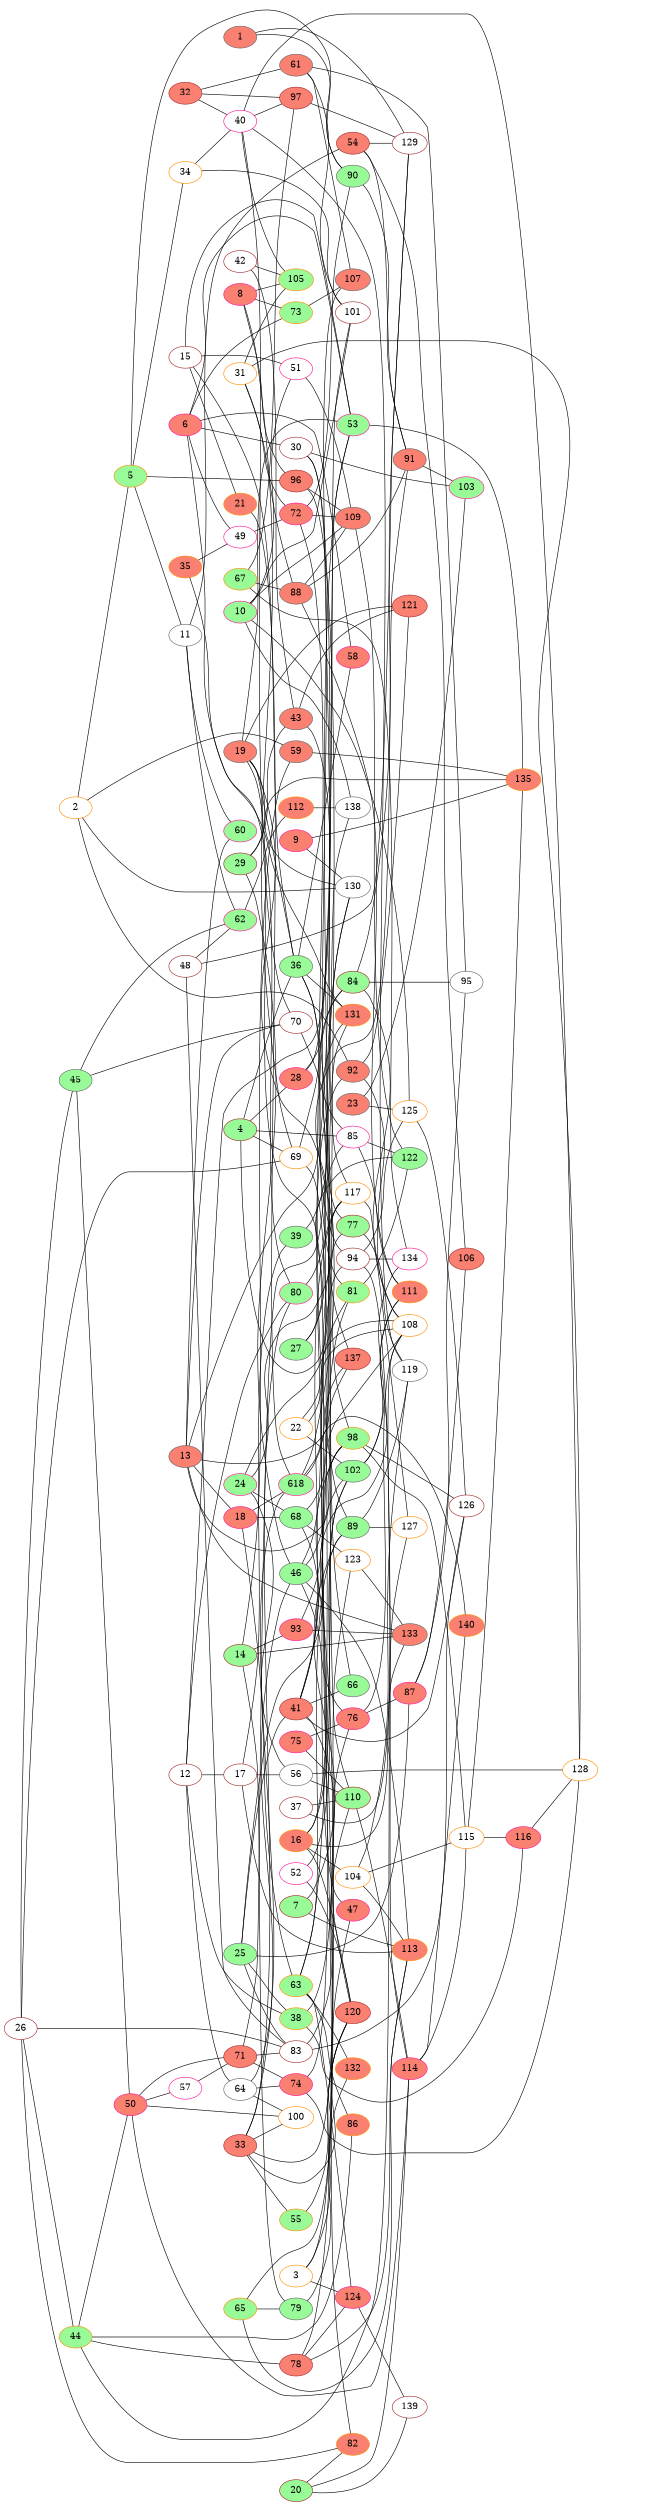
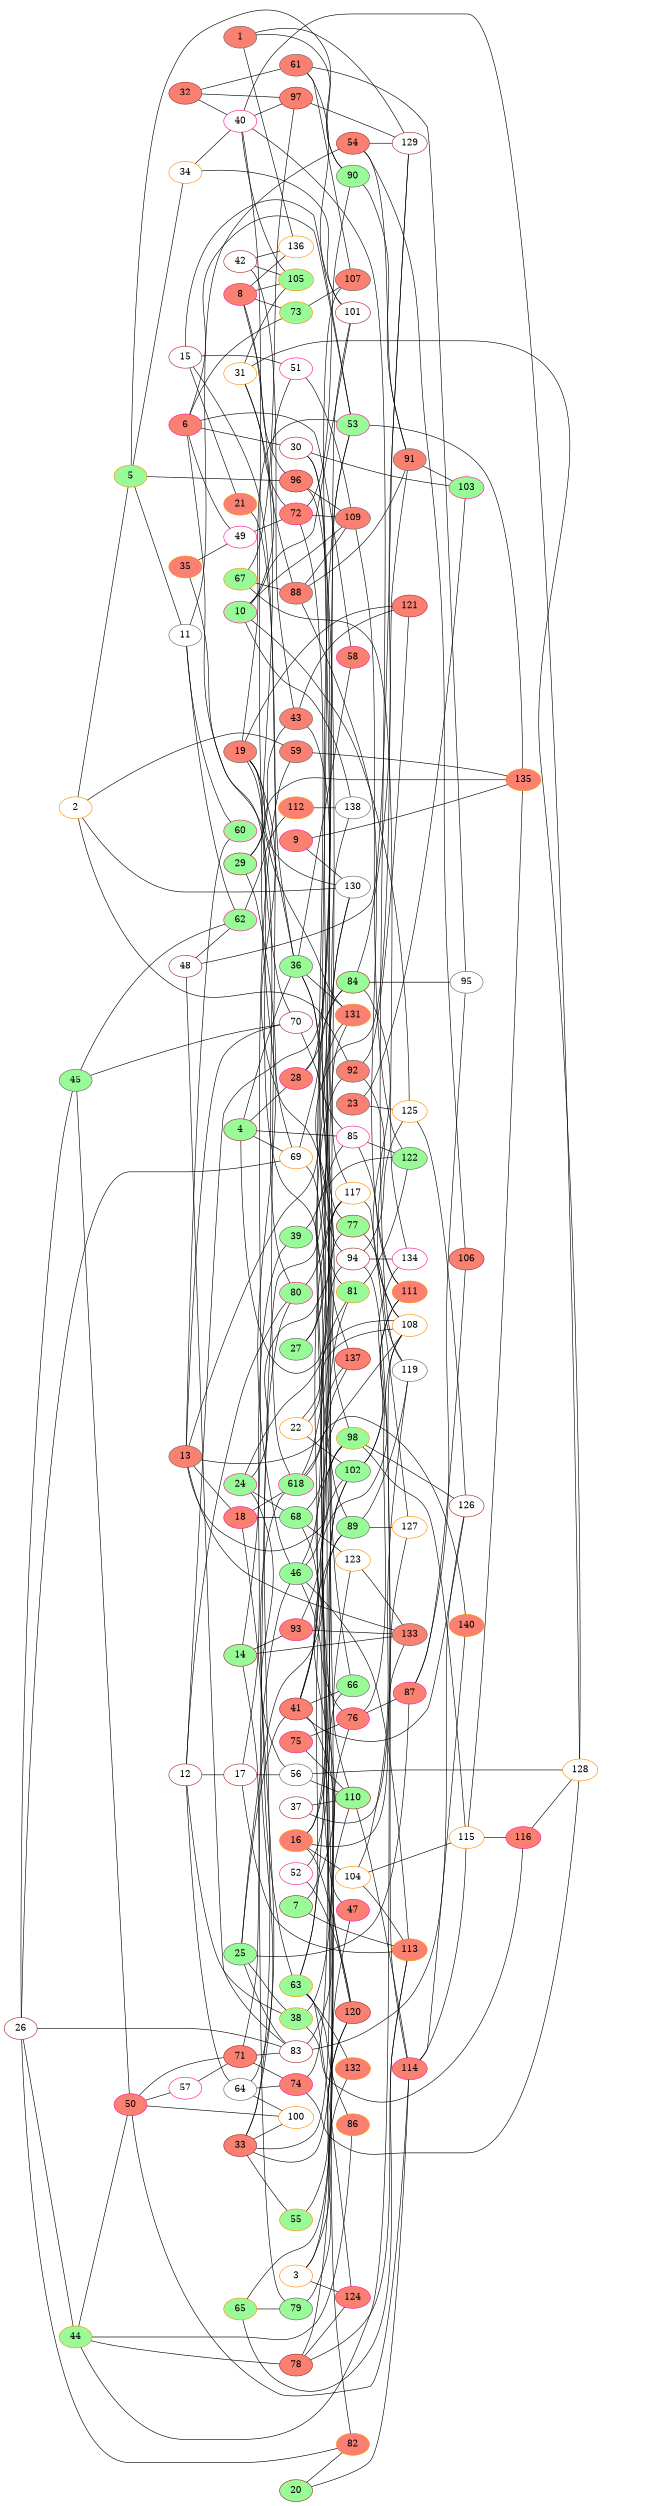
node "136": added
edge "120" -- "33": now "66" -- "33"
node "139": removed
